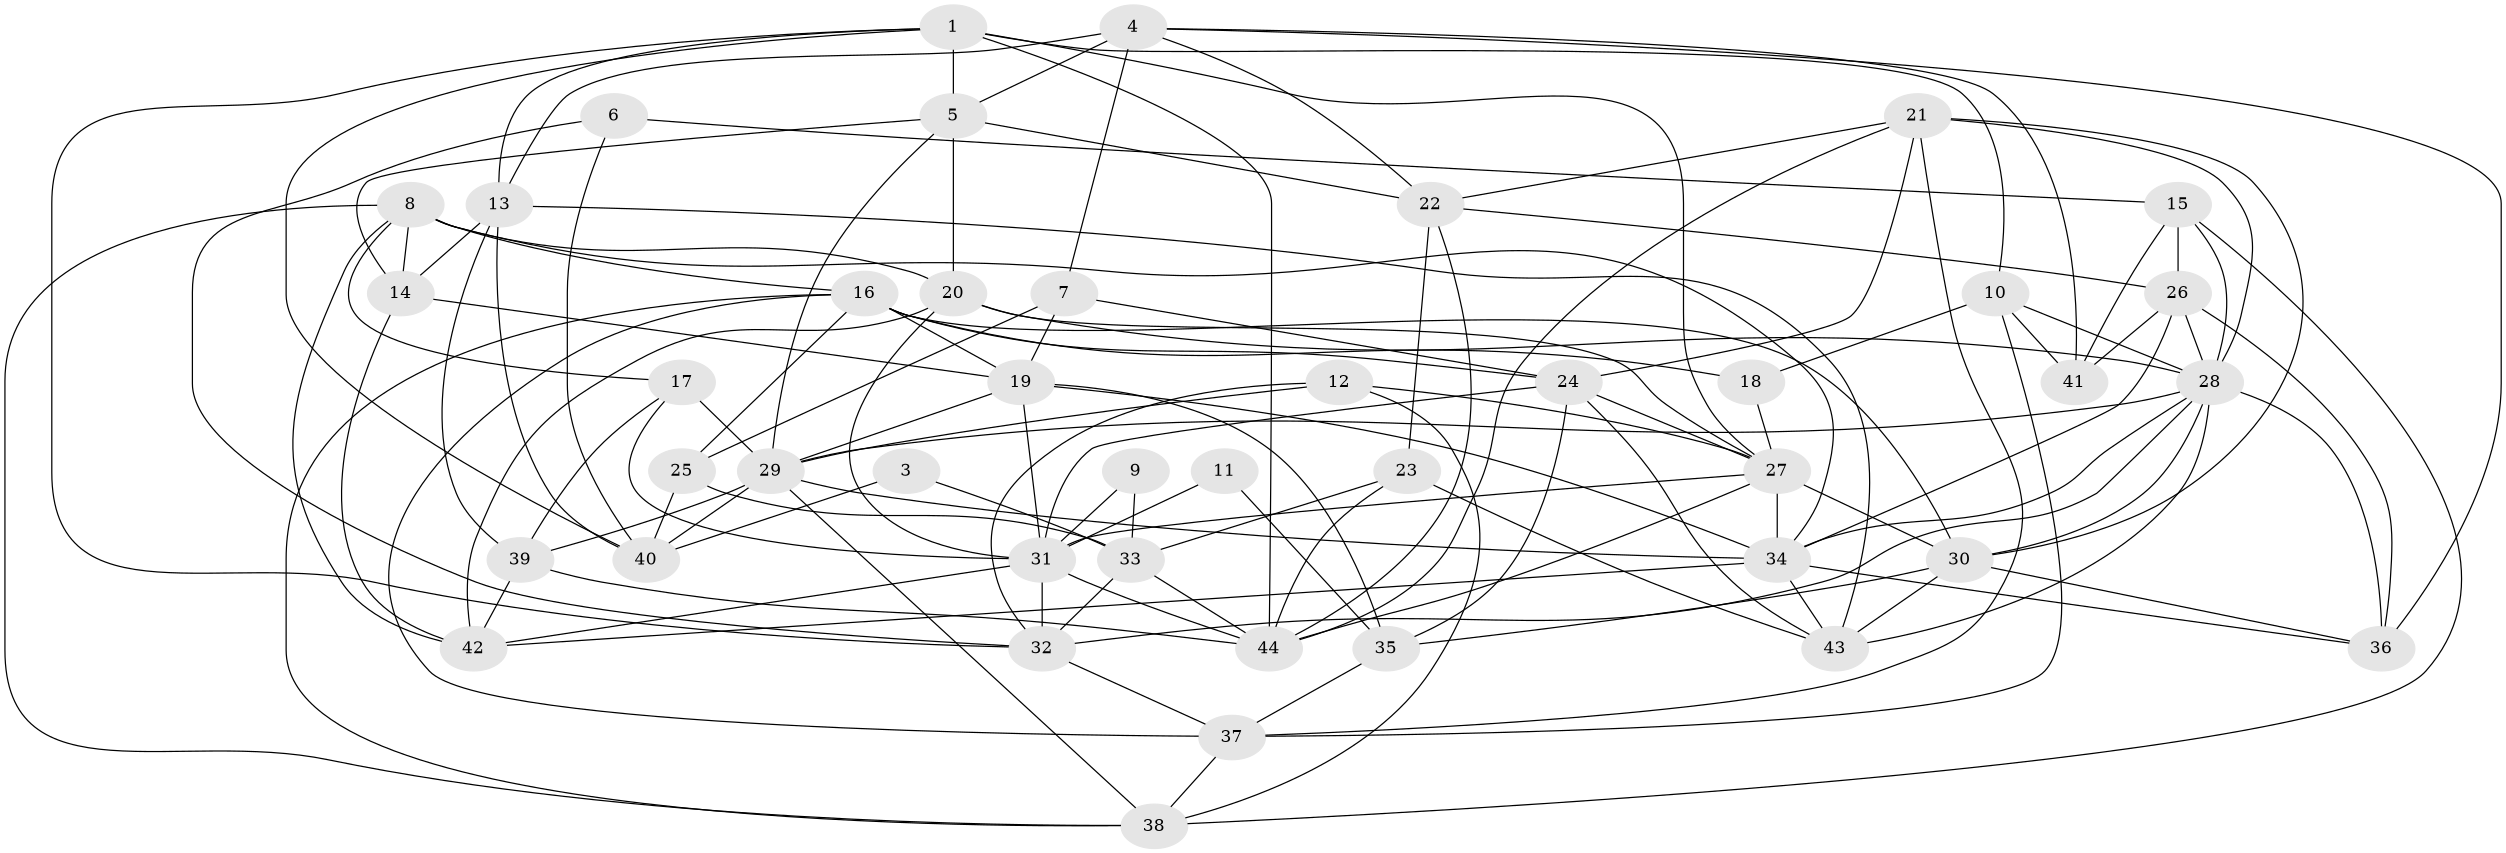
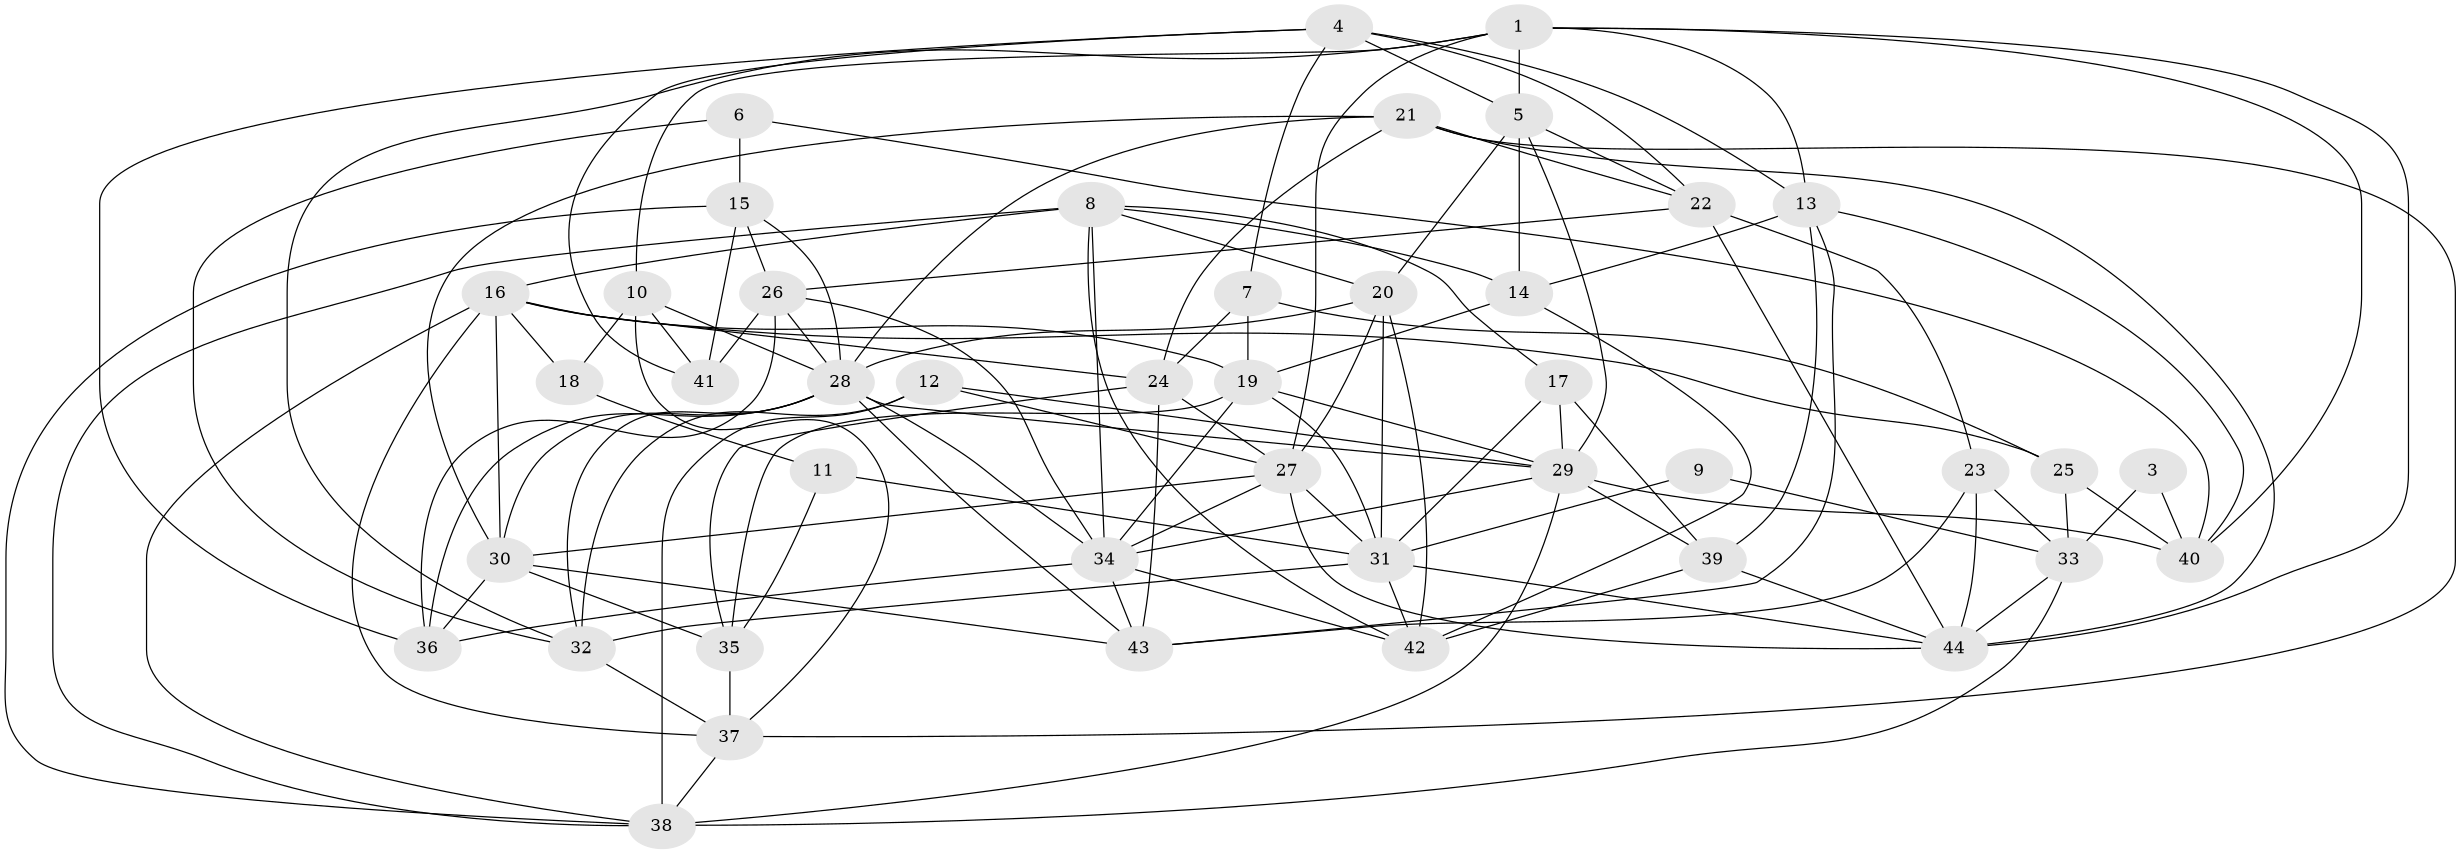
edge "24" -- "31": removed
edge "18" -- "27": now "18" -- "11"
edge "33" -- "32": now "33" -- "38"
